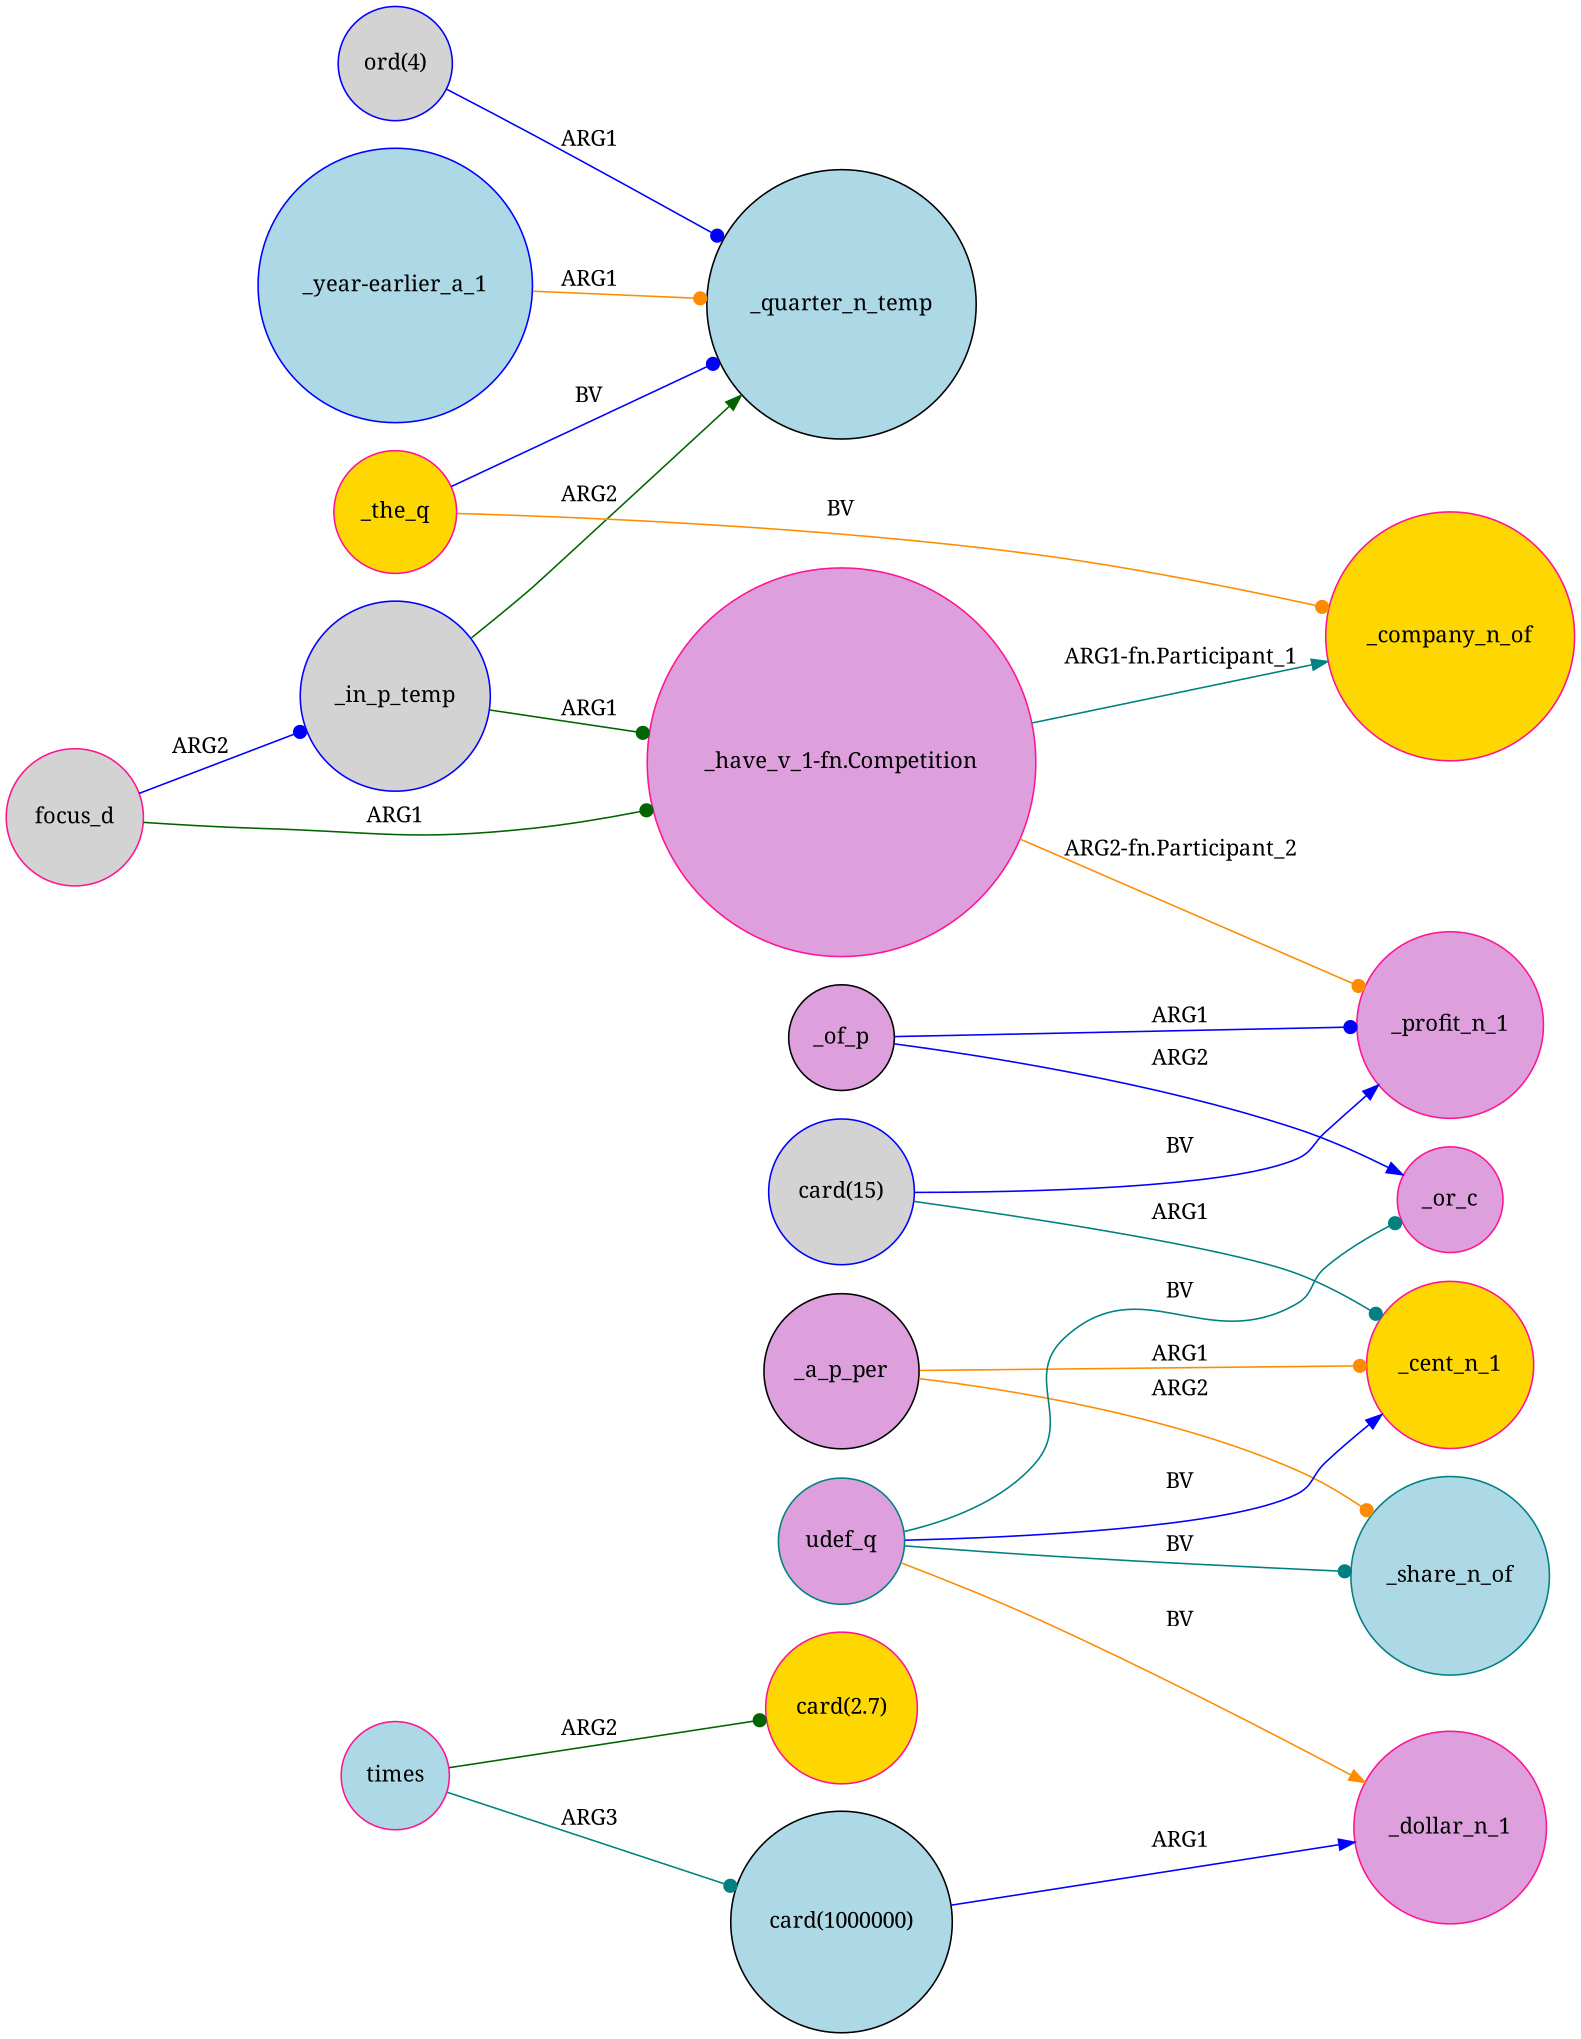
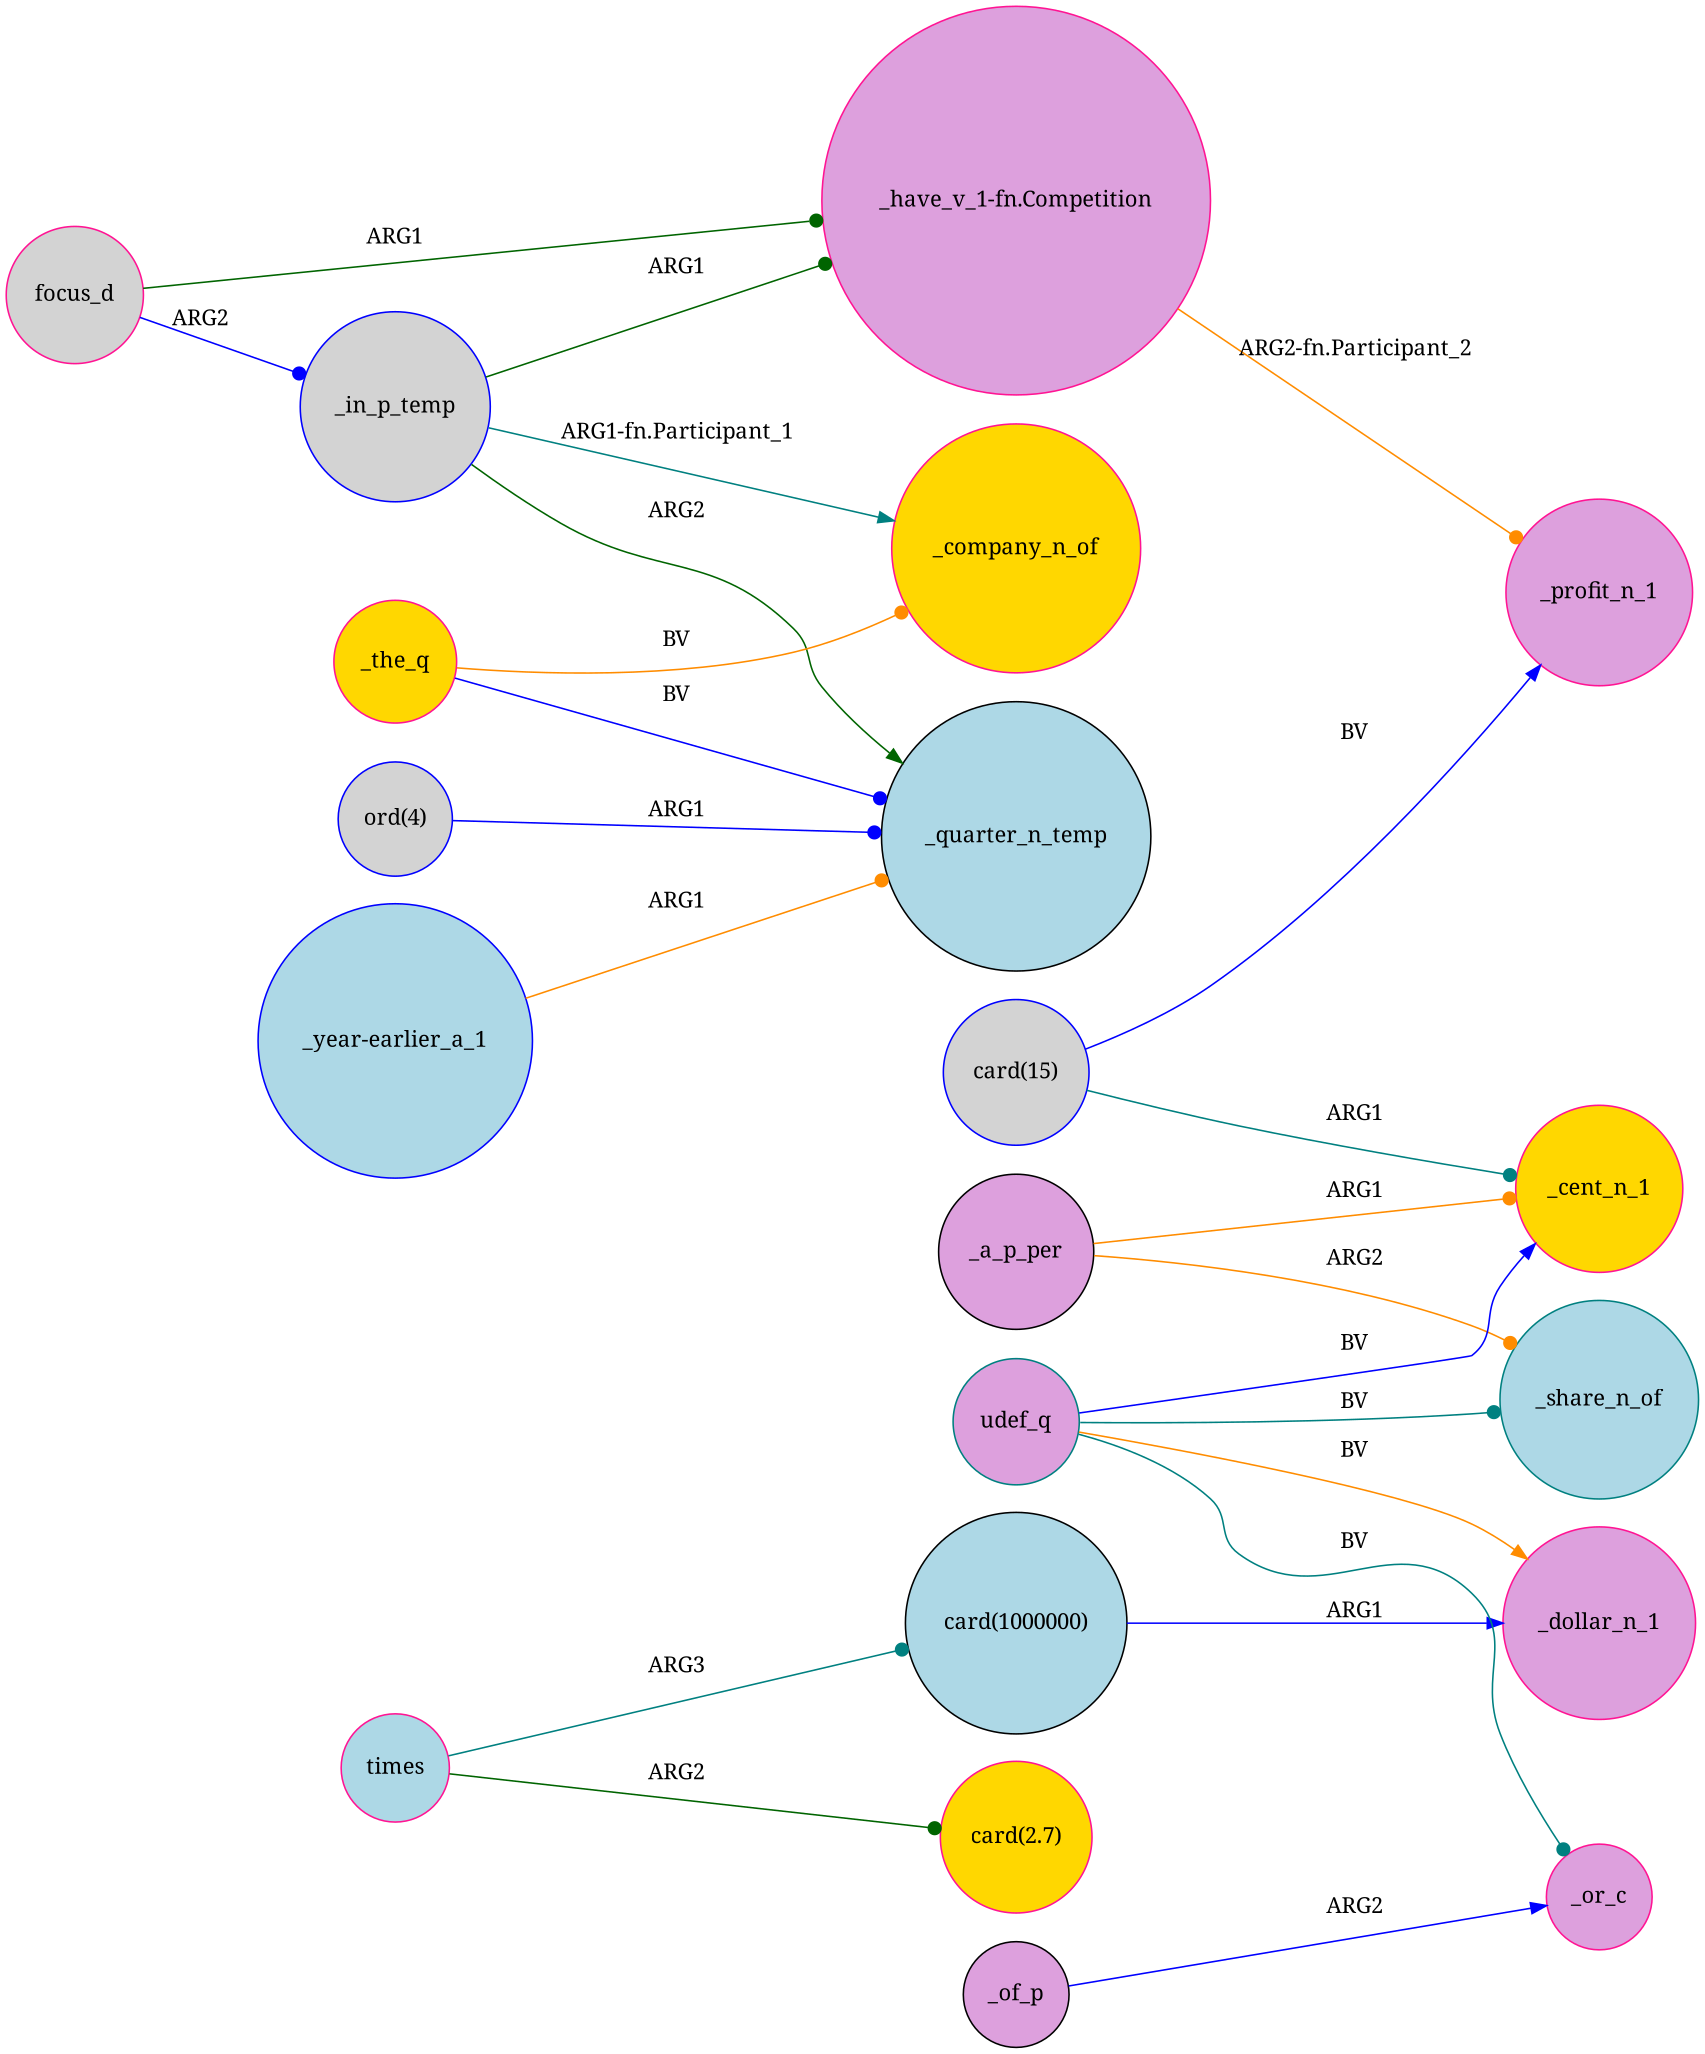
edge "_have_v_1-fn.Competition" -> "_company_n_of": now "_in_p_temp" -> "_company_n_of"
edge "_of_p" -> "_profit_n_1": removed, label "ARG1"
